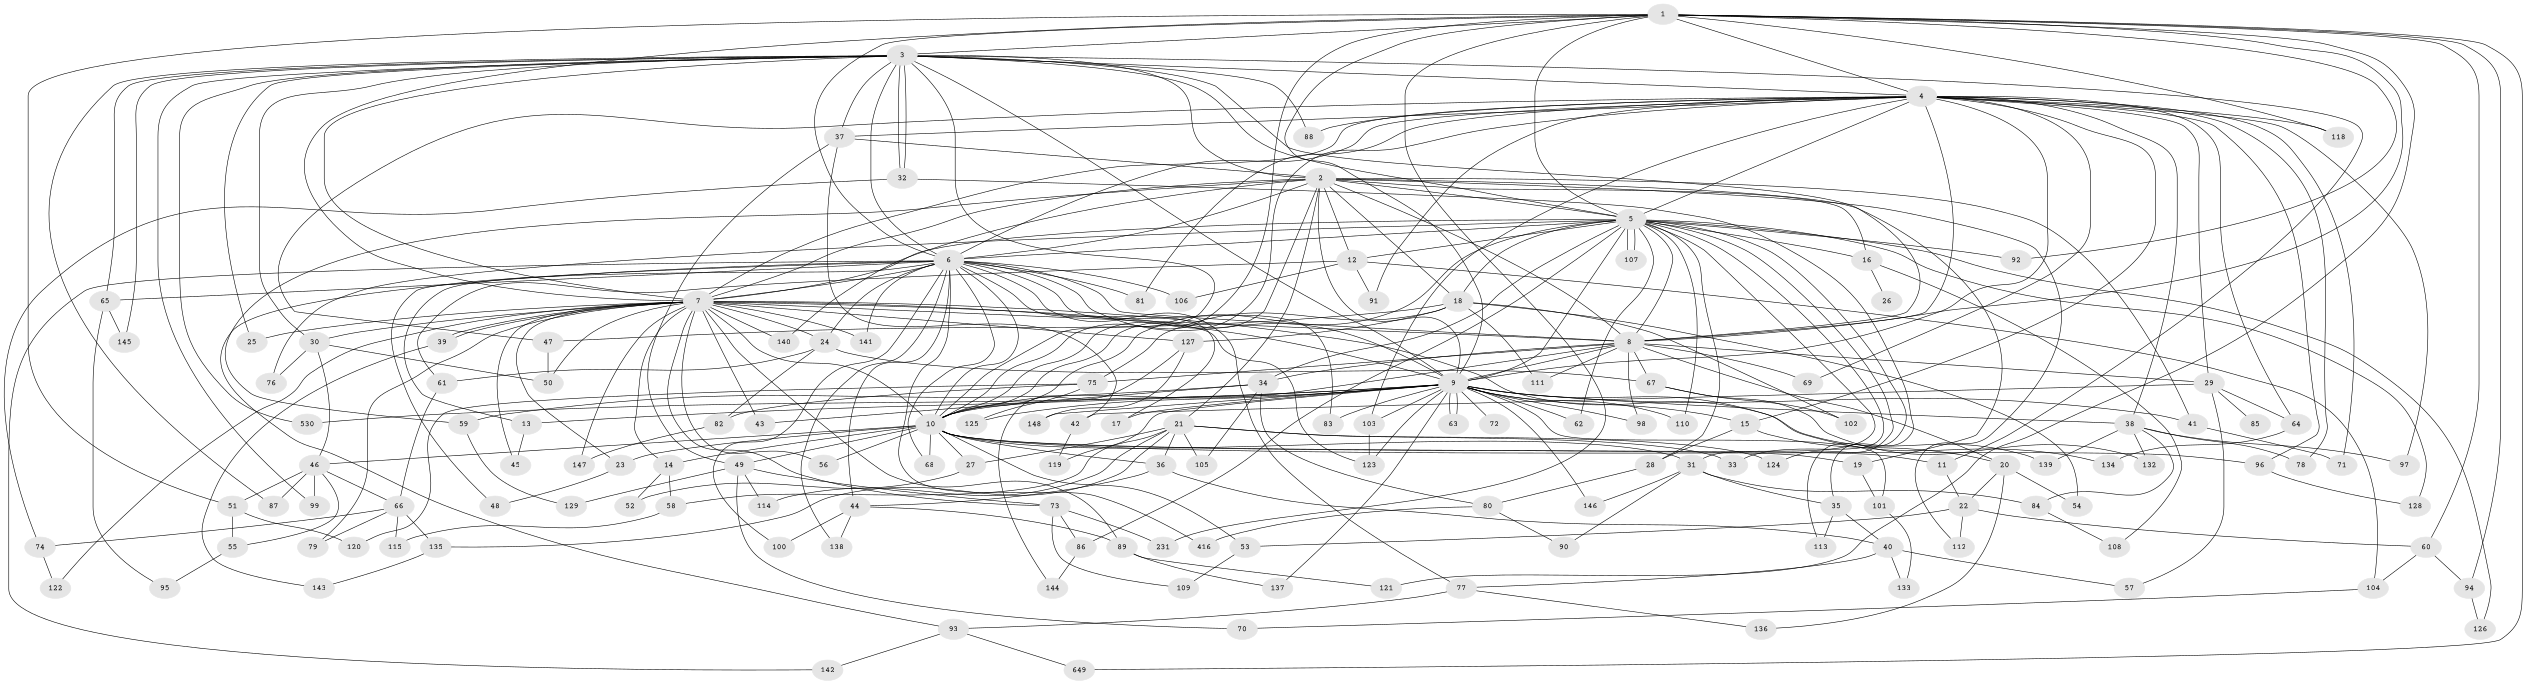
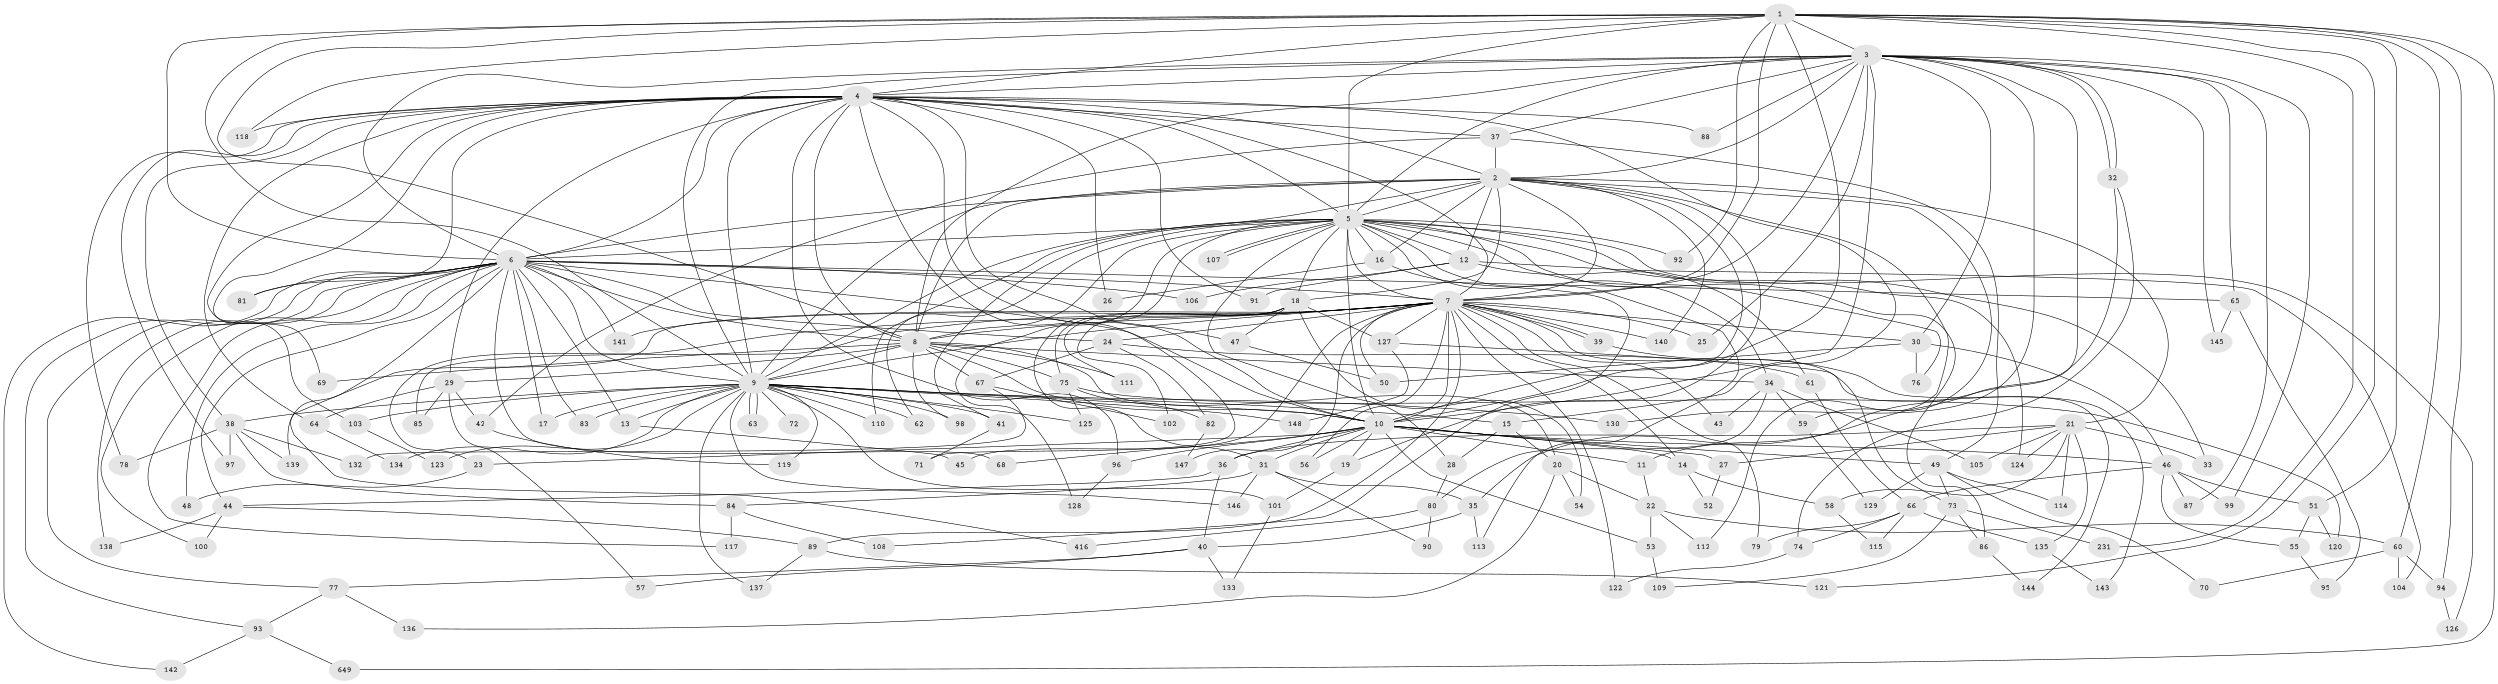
edge "4" -- "2": added
edge "4" -- "26": added
edge "7" -- "123": now "7" -- "85"
node "530": label "530" -> "130"
node "117": added
edge "104" -- "70": now "60" -- "70"
